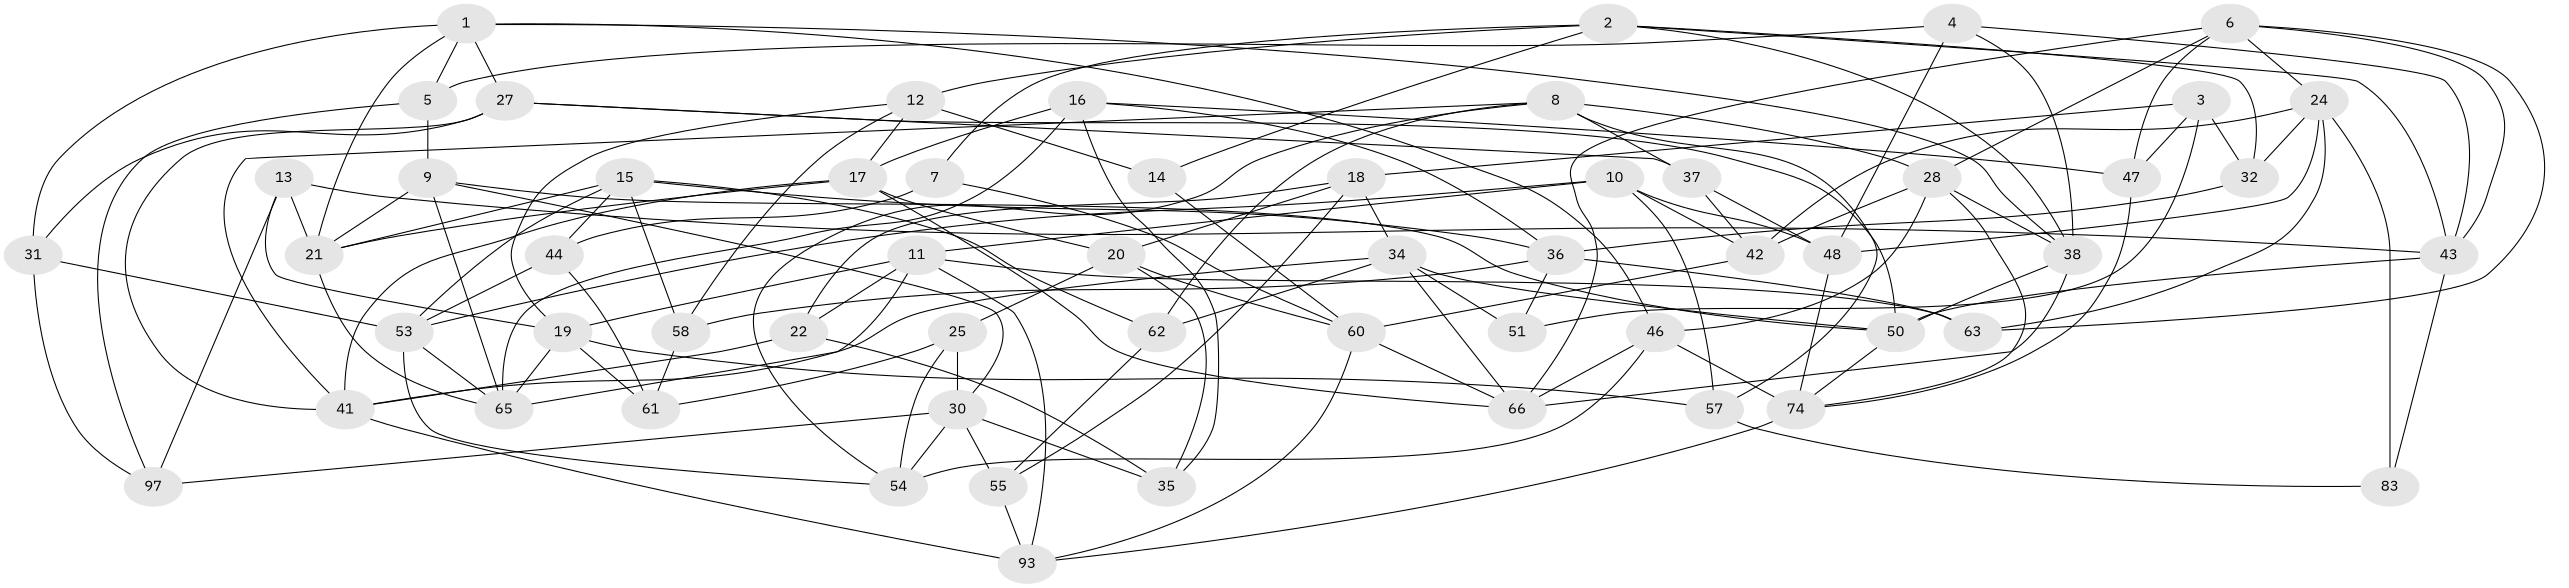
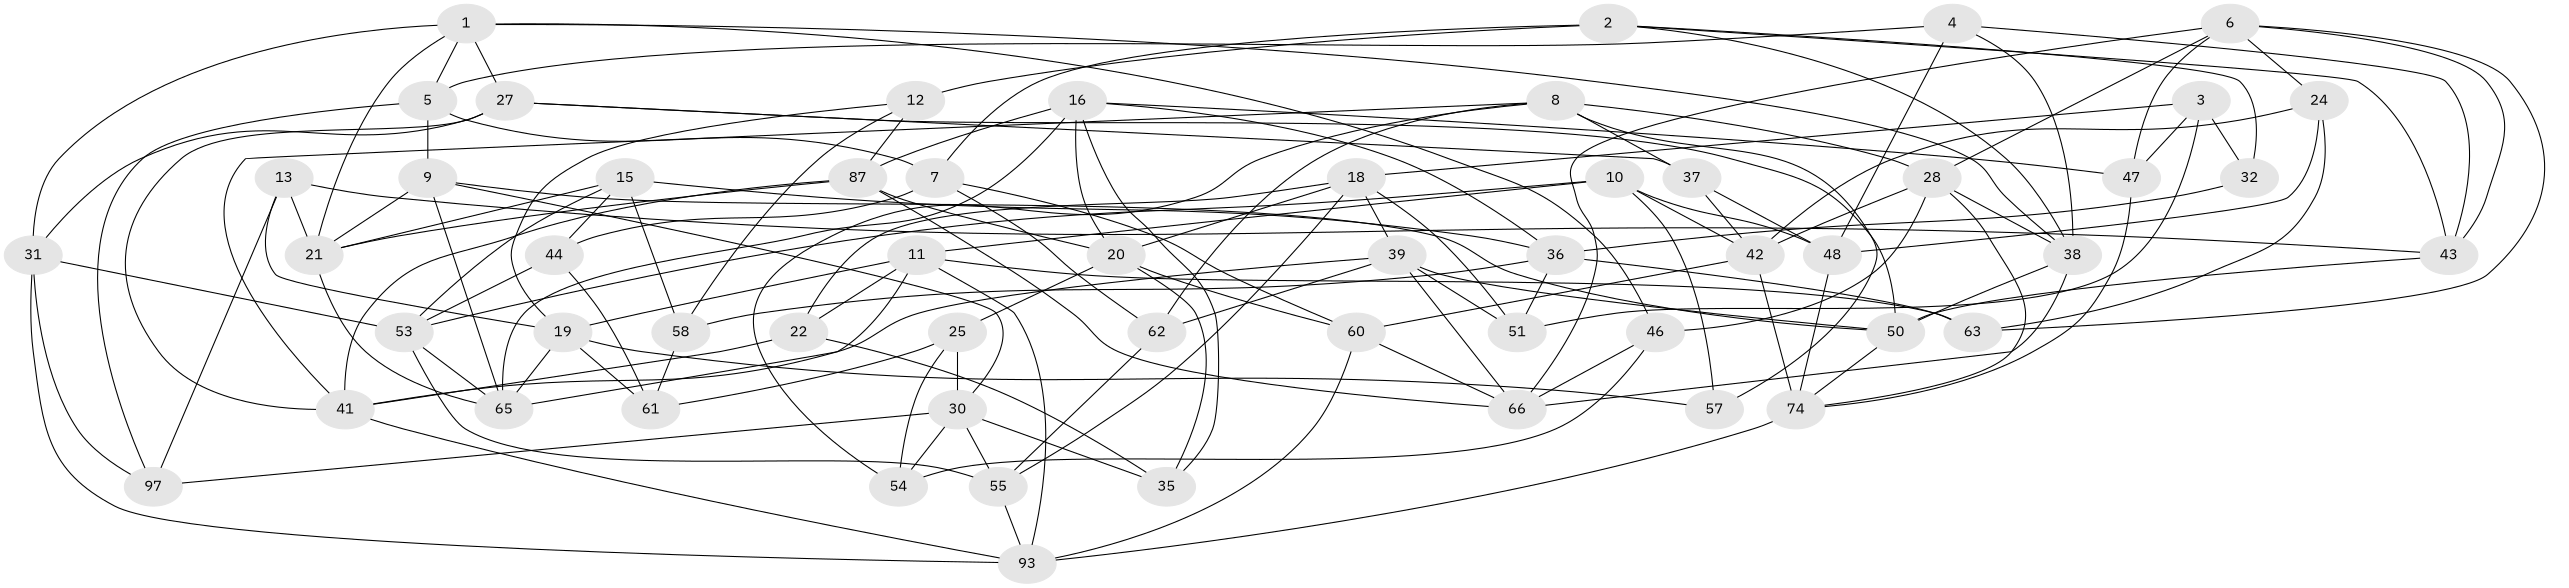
edge "24" -- "32": removed
edge "5" -- "7": added
node "17": label "17" -> "87"
node "14": removed
edge "16" -- "20": added
edge "15" -- "62": now "7" -- "62"
edge "18" -- "51": added
node "34": label "34" -> "39"
edge "46" -- "74": now "42" -- "74"
edge "53" -- "54": now "53" -- "55"
node "83": removed
edge "31" -- "93": added
